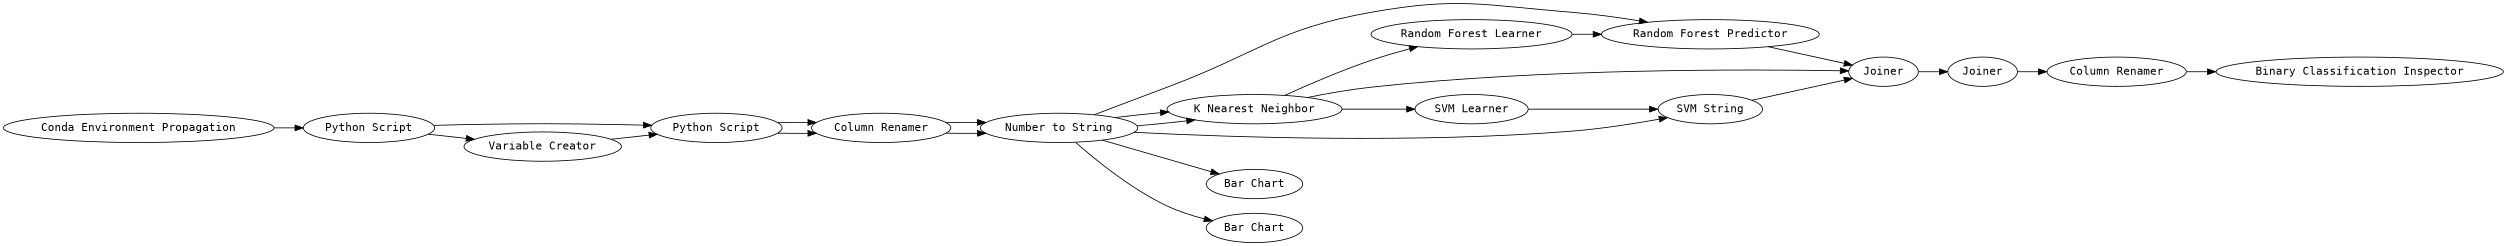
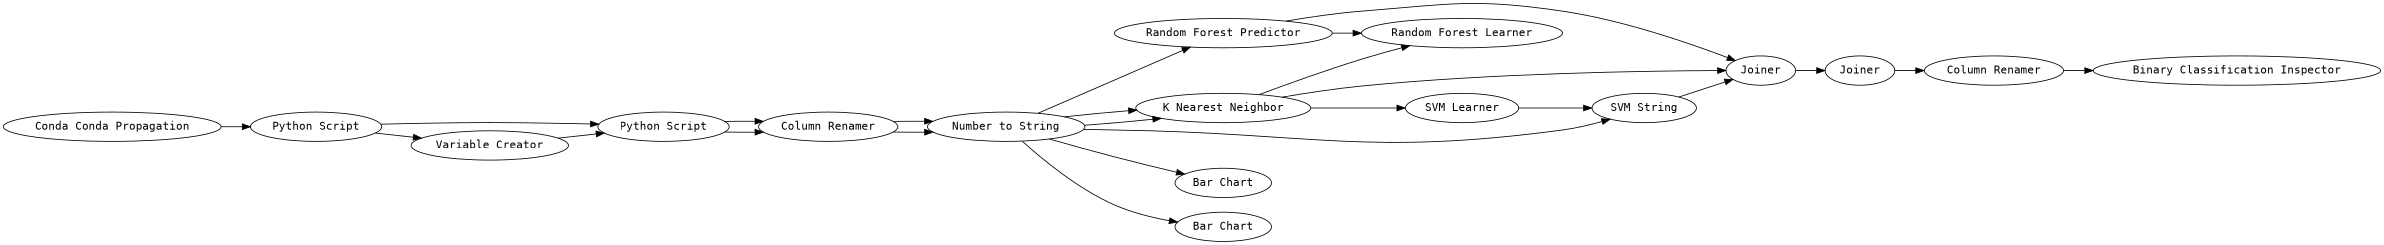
edge "Random Forest Learner" -> "Random Forest Predictor": reversed
node "Conda Environment Propagation": label "Conda Environment Propagation" -> "Conda Conda Propagation"
